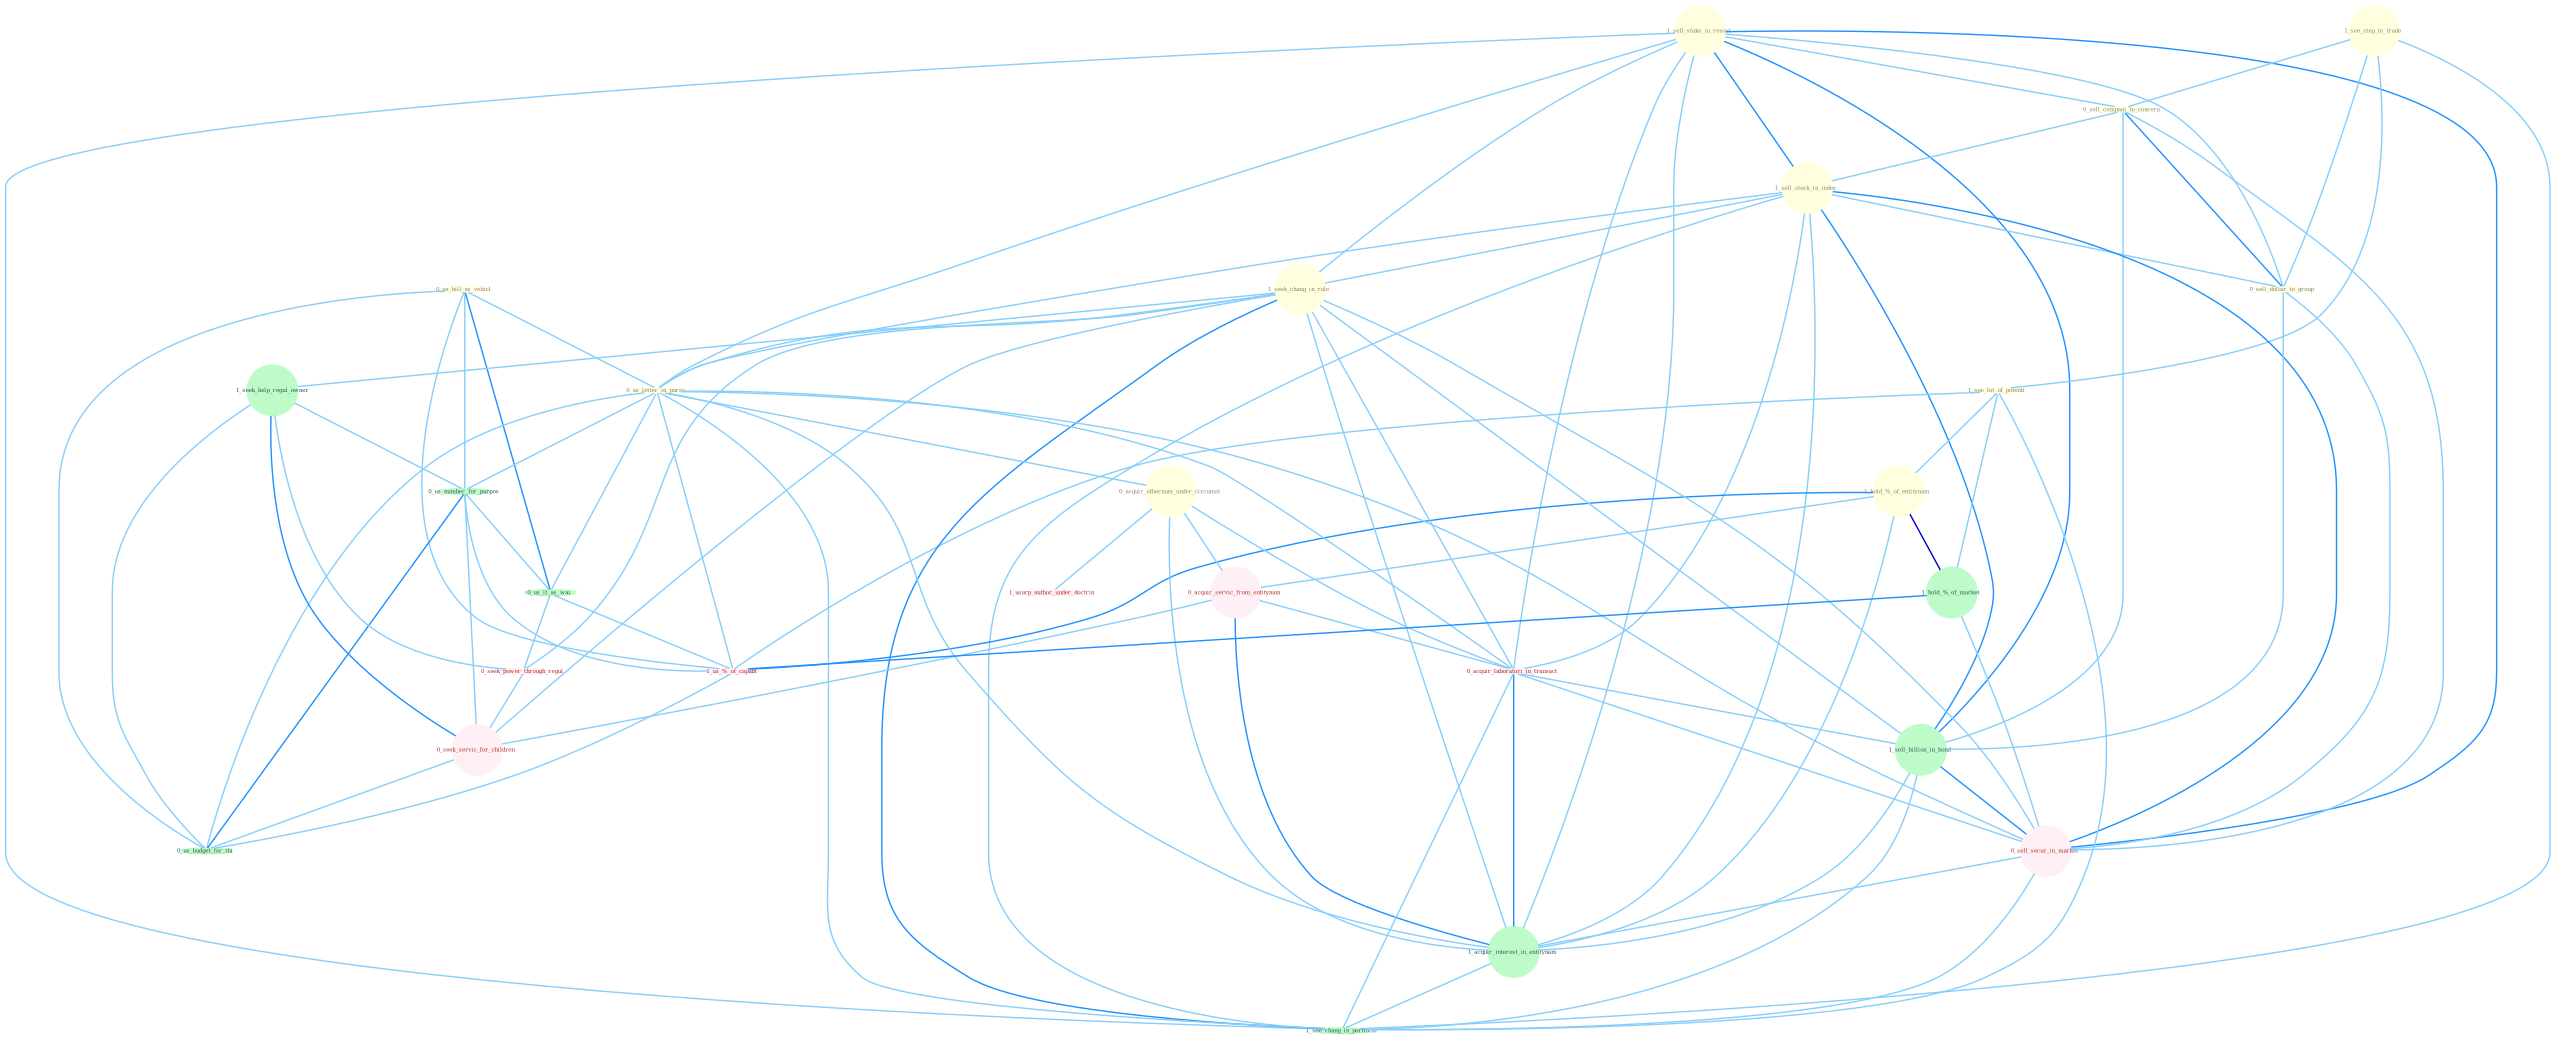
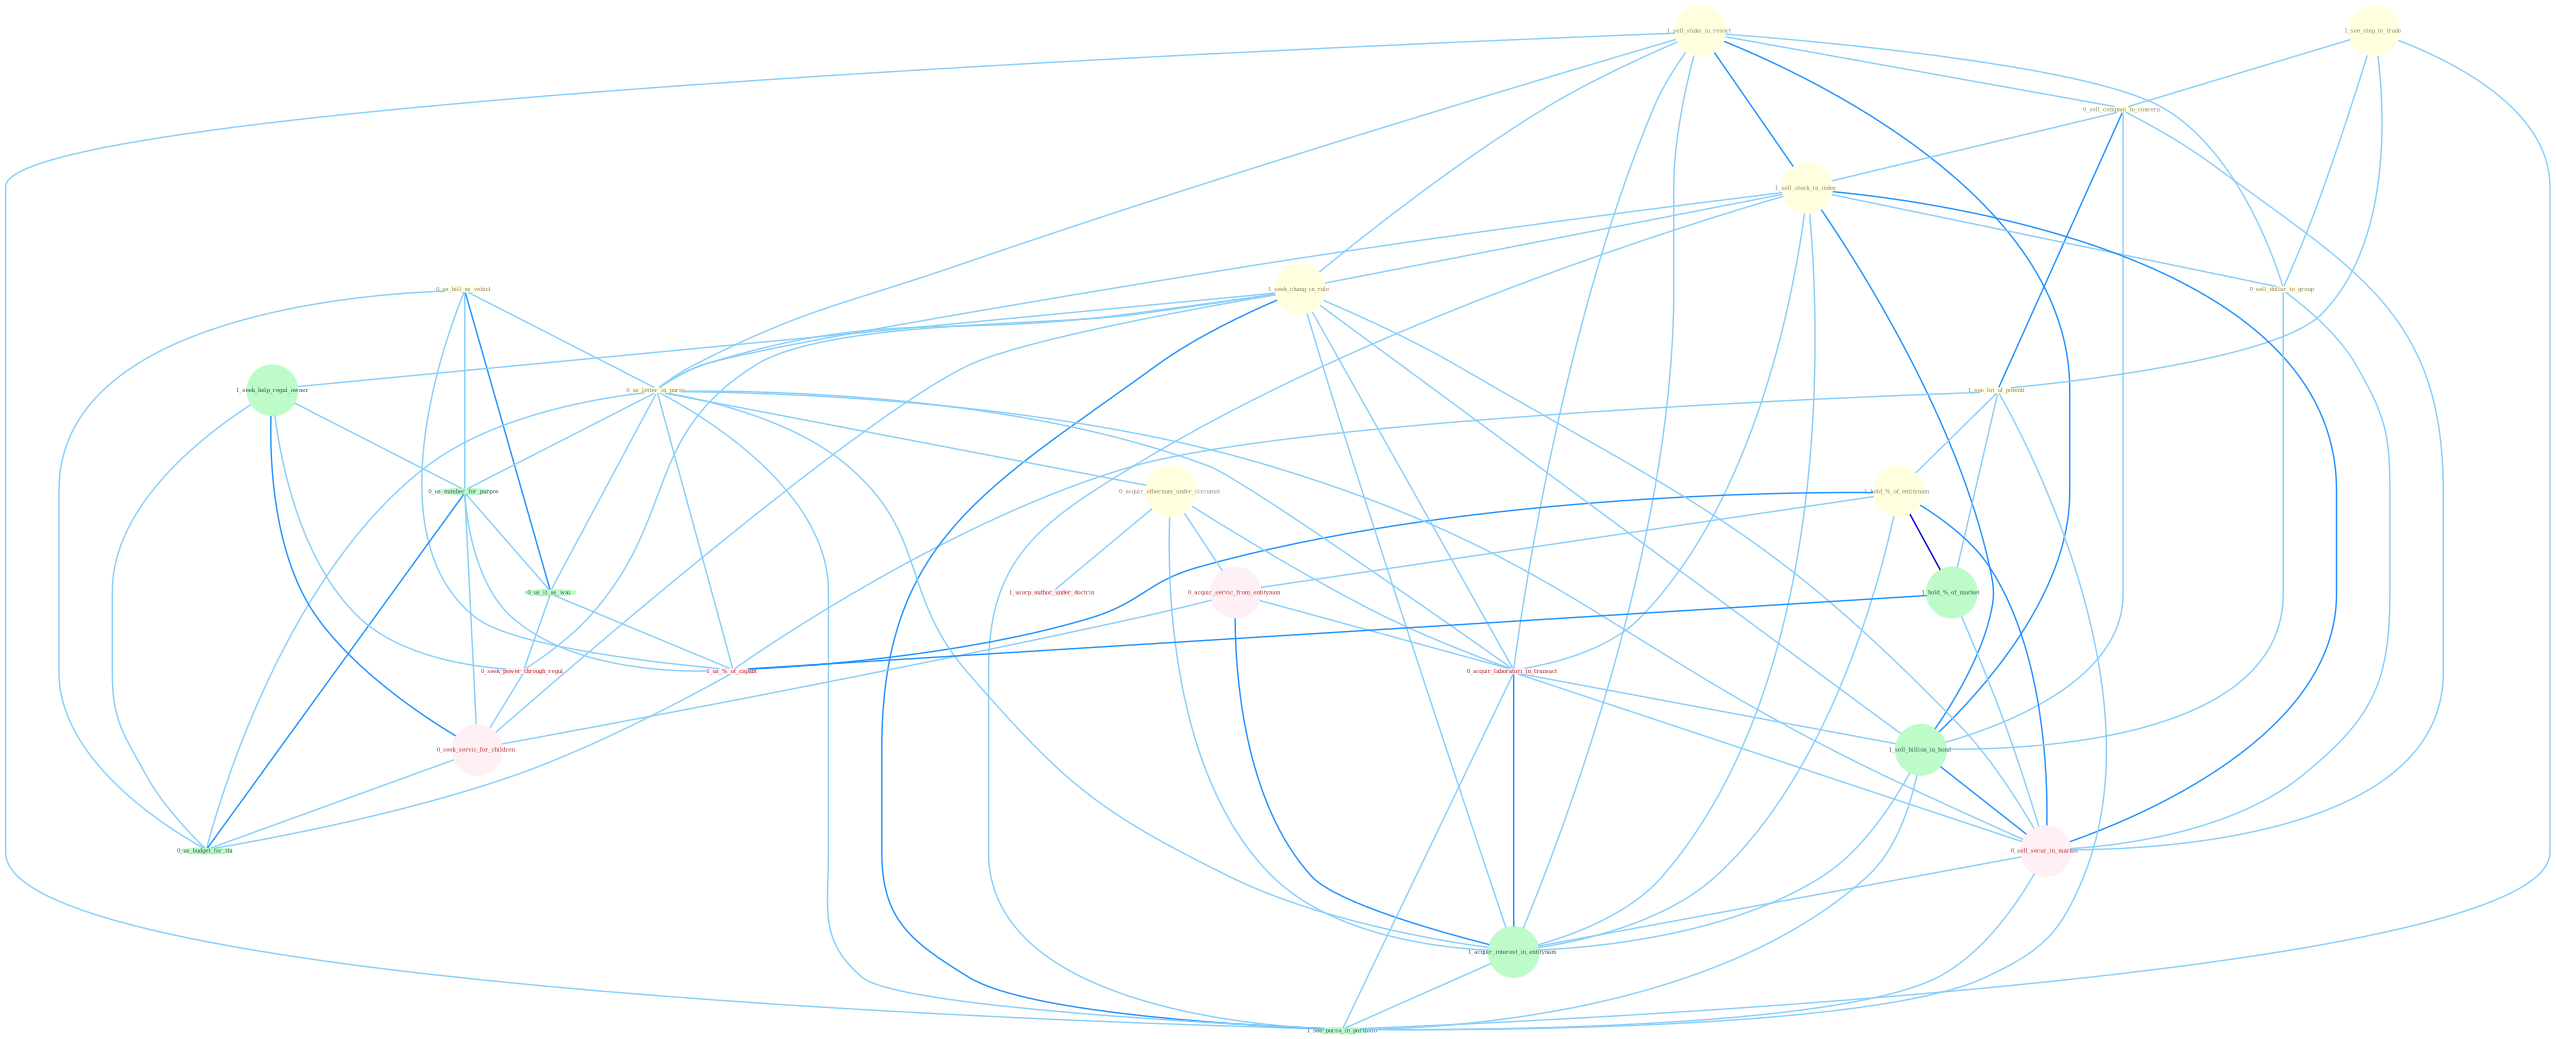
edge "0_sell_compani_to_concern" -- "0_sell_dollar_to_group": now "0_sell_compani_to_concern" -- "1_see_lot_of_potenti"
edge "1_sell_stake_in_resort" -- "0_sell_secur_in_market": now "1_hold_%_of_entitynam" -- "0_sell_secur_in_market"
node "1_see_chang_in_portfolio": label "1_see_chang_in_portfolio" -> "1_see_pursu_in_portfolio"
